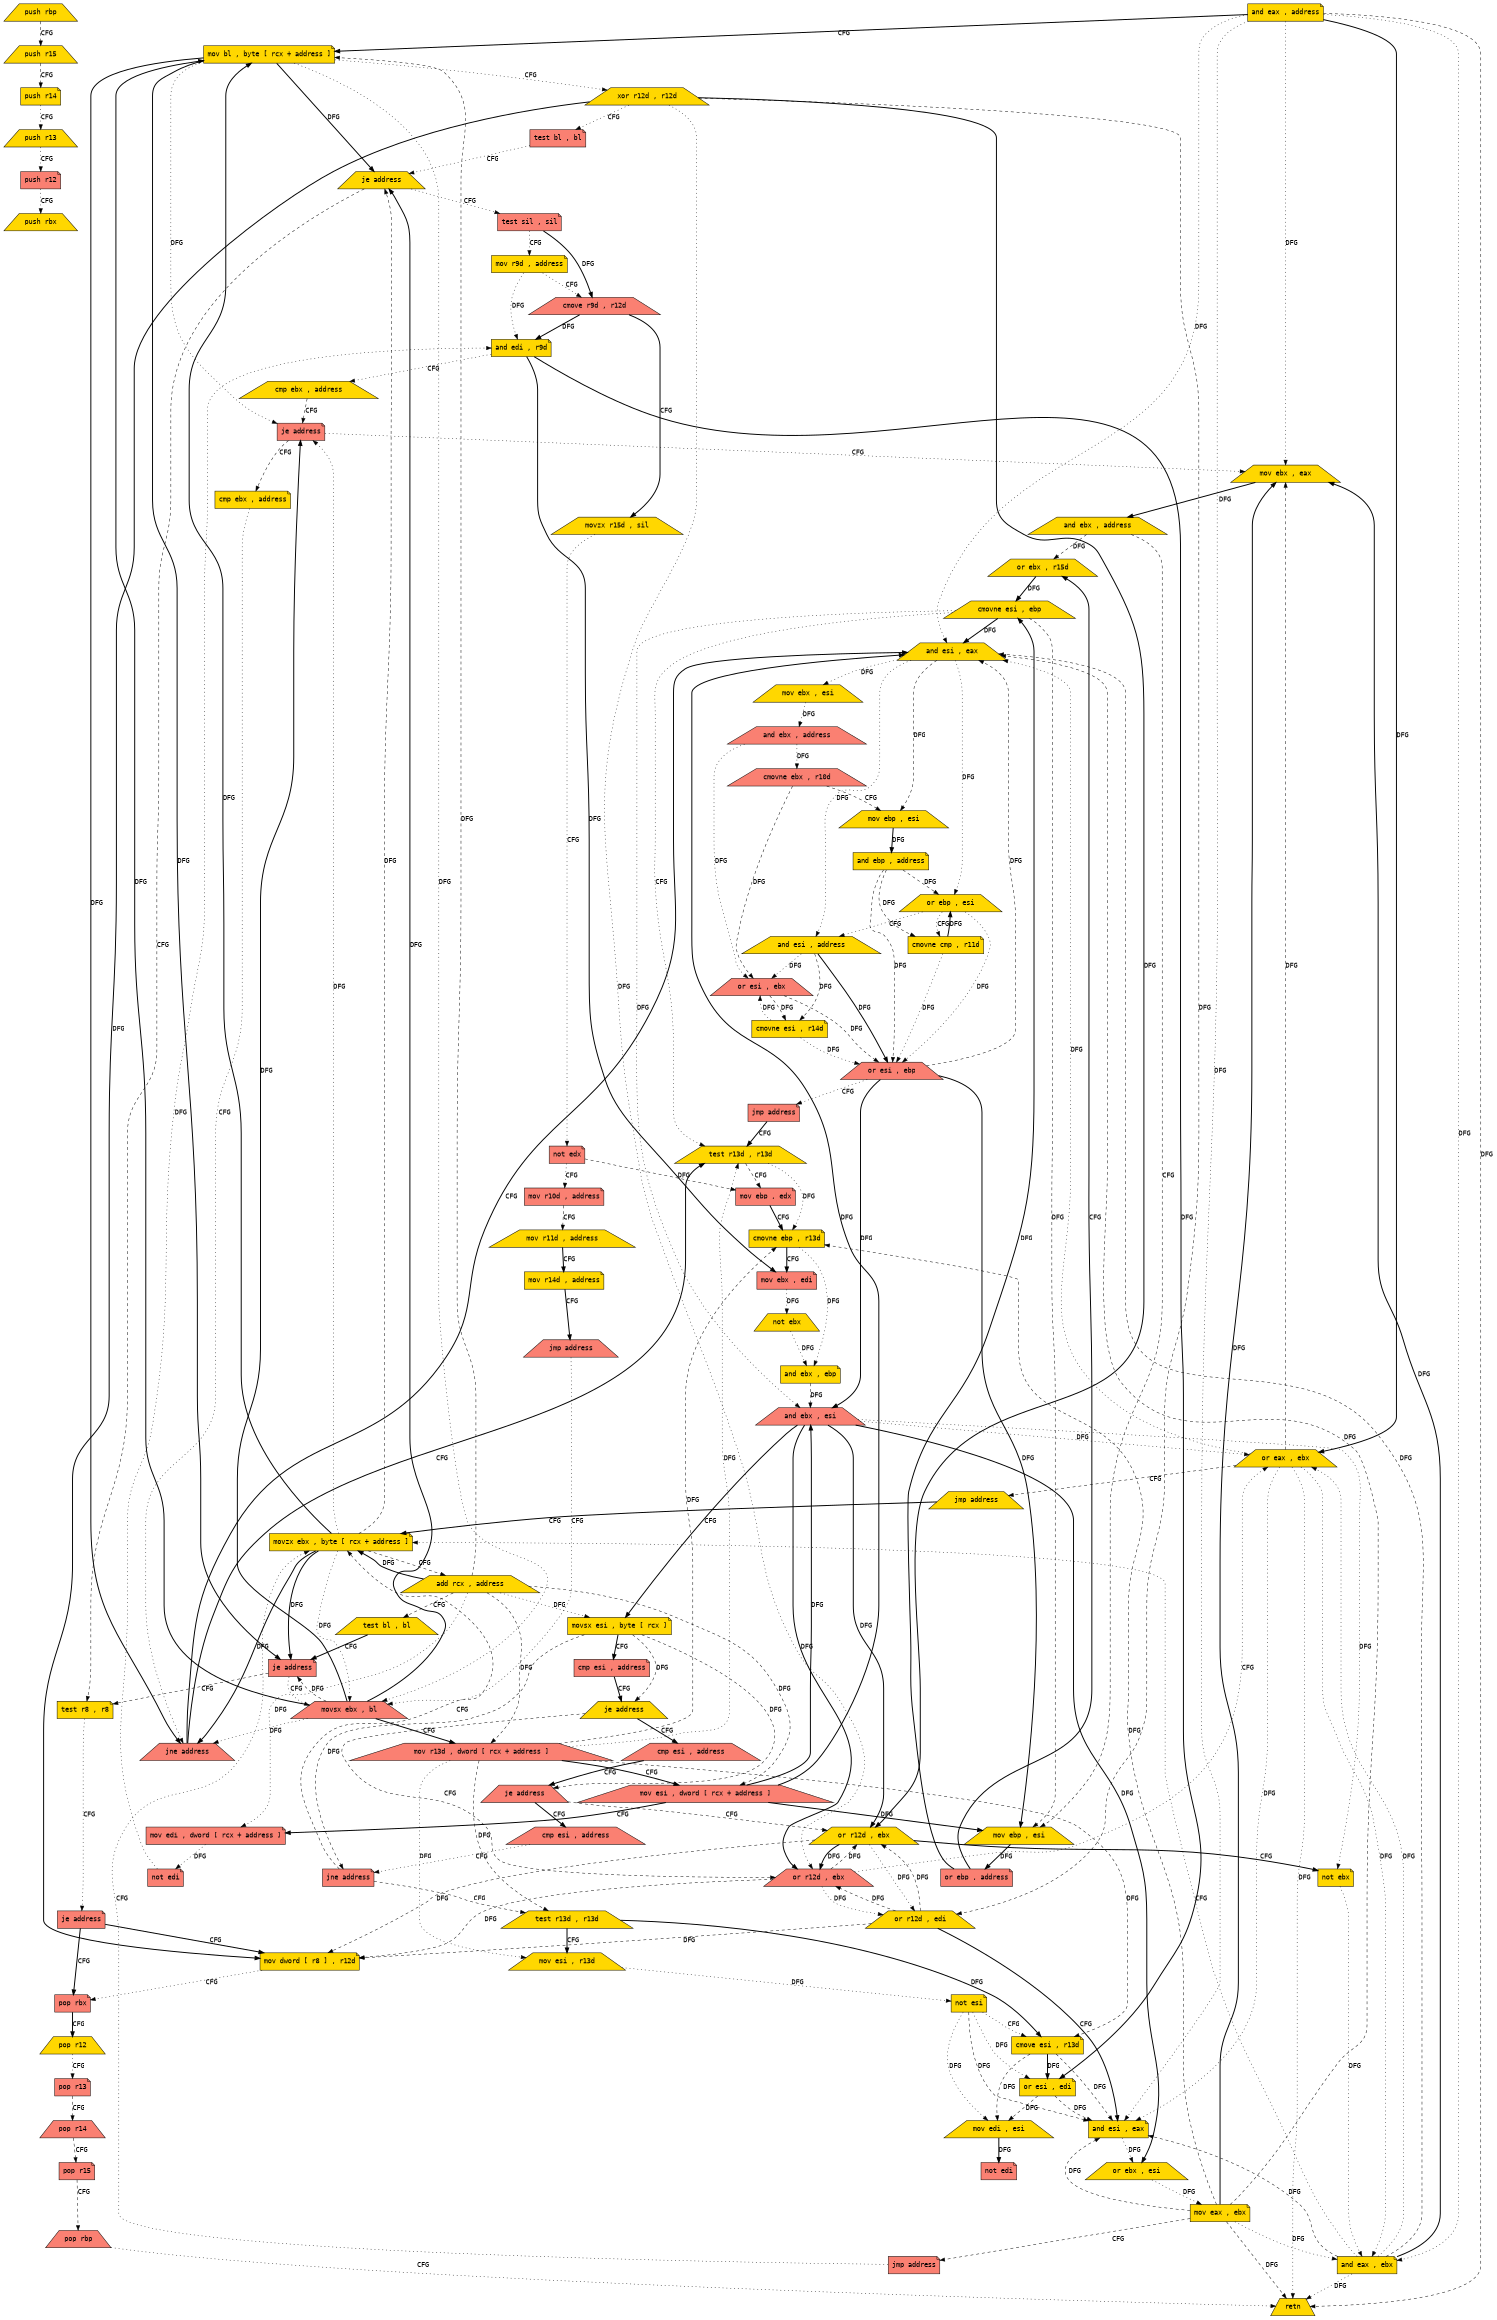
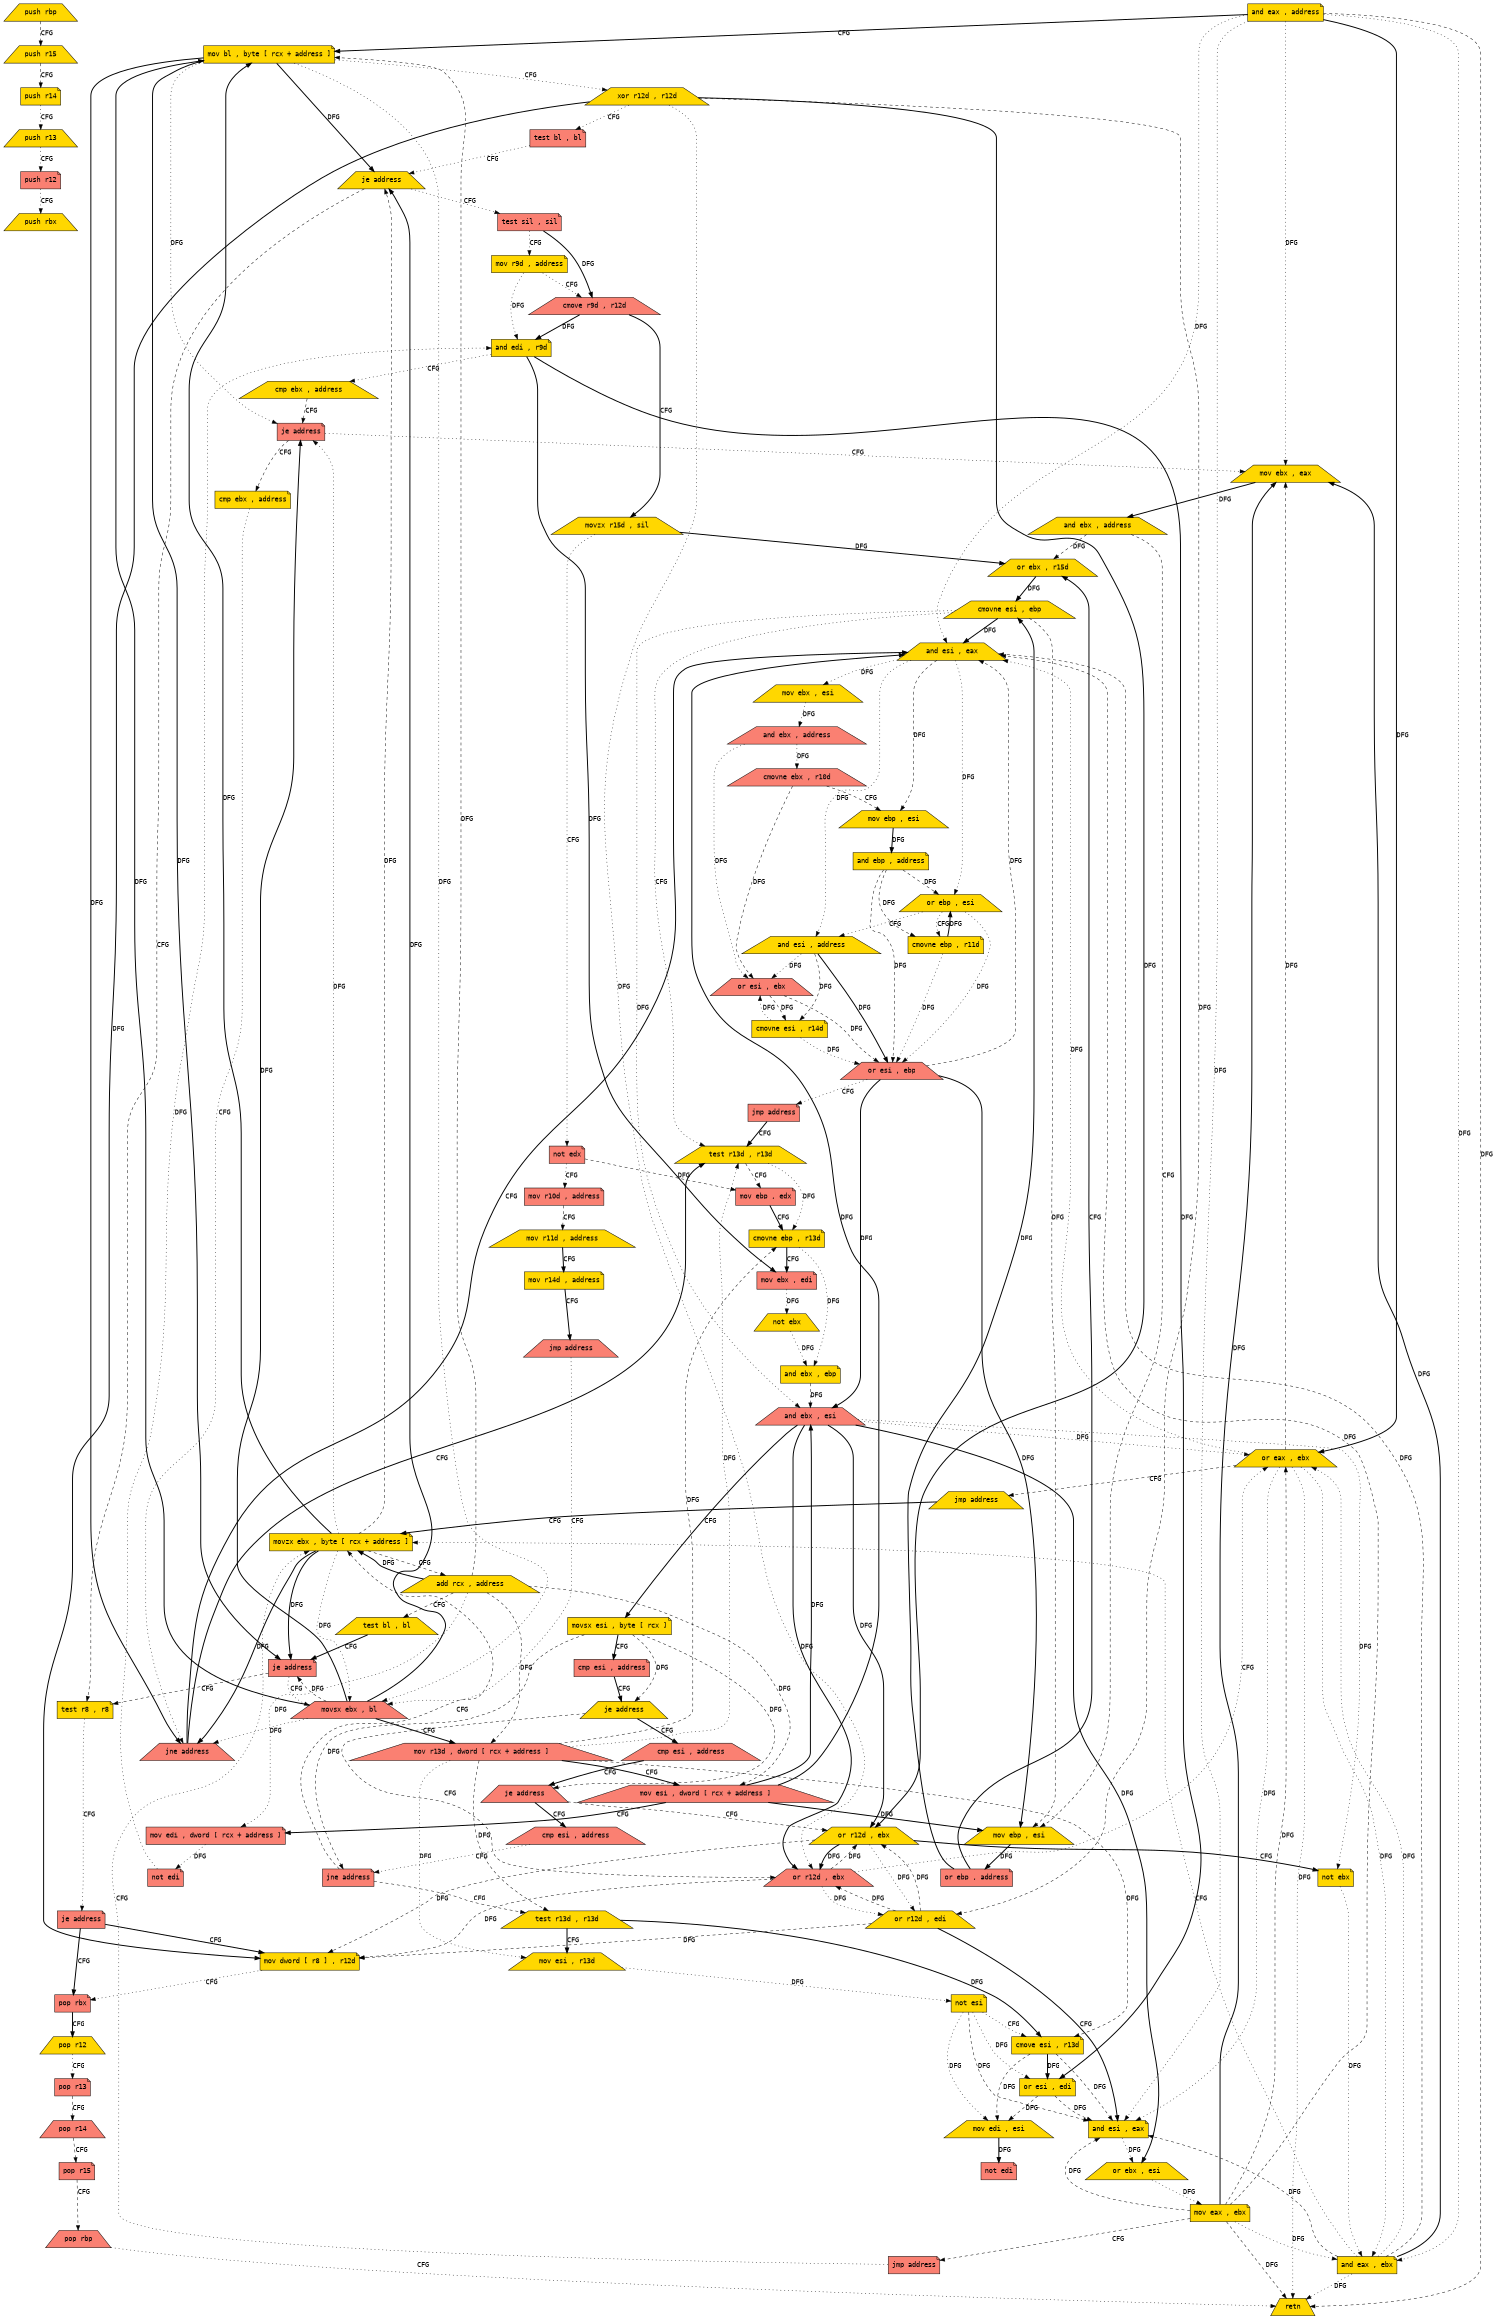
edge "movzx r15d , sil" -> "or ebx , r15d": added, label "DFG"
node "cmovne cmp , r11d": label "cmovne cmp , r11d" -> "cmovne ebp , r11d"
edge "add rcx , address" -> "movsx esi , byte [ rcx ]": removed, label "DFG"
edge "mov eax , ebx" -> "cmovne ebp , r13d": now "mov eax , ebx" -> "or eax , ebx"
